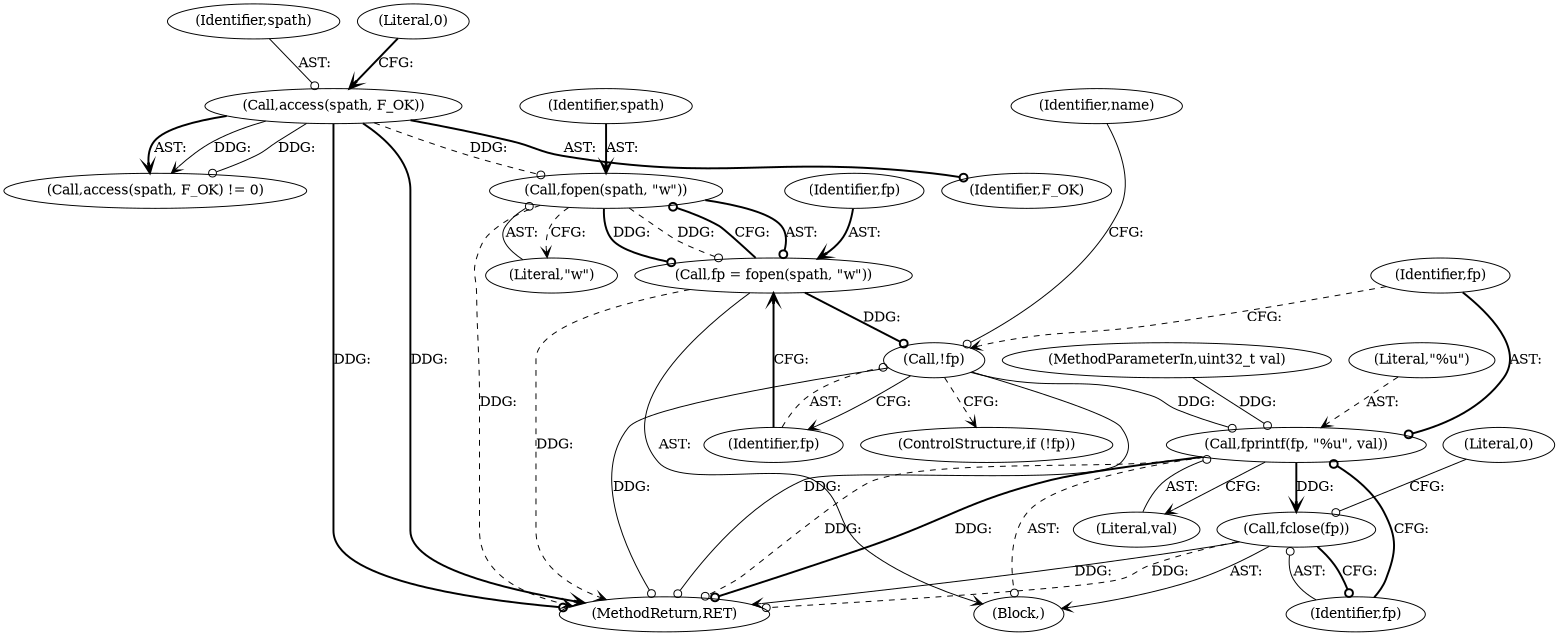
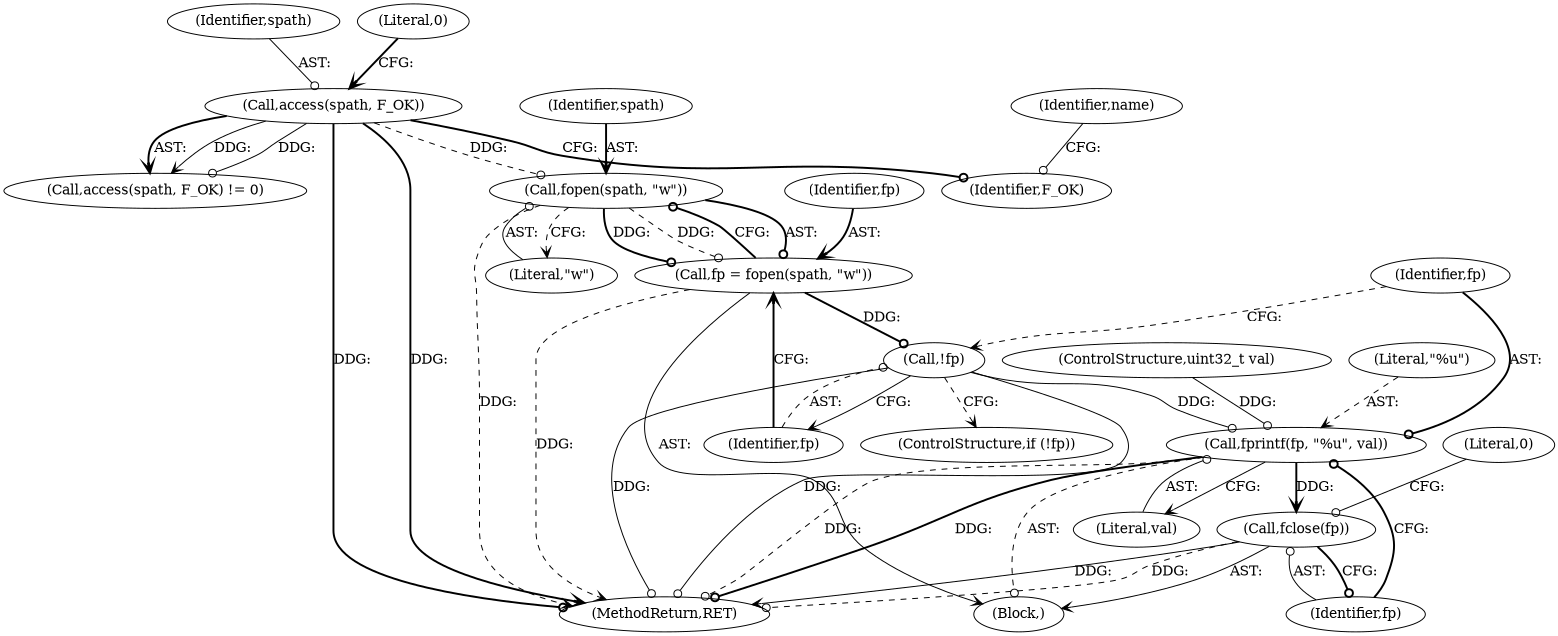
edge "(Call,access(spath, F_OK))" -> "(Identifier,F_OK)": label "AST: " -> "CFG: "
edge "(Identifier,name)" -> "(Call,!fp)": now "(Identifier,name)" -> "(Identifier,F_OK)"
node "(MethodParameterIn,uint32_t val)": label "(MethodParameterIn,uint32_t val)" -> "(ControlStructure,uint32_t val)"
